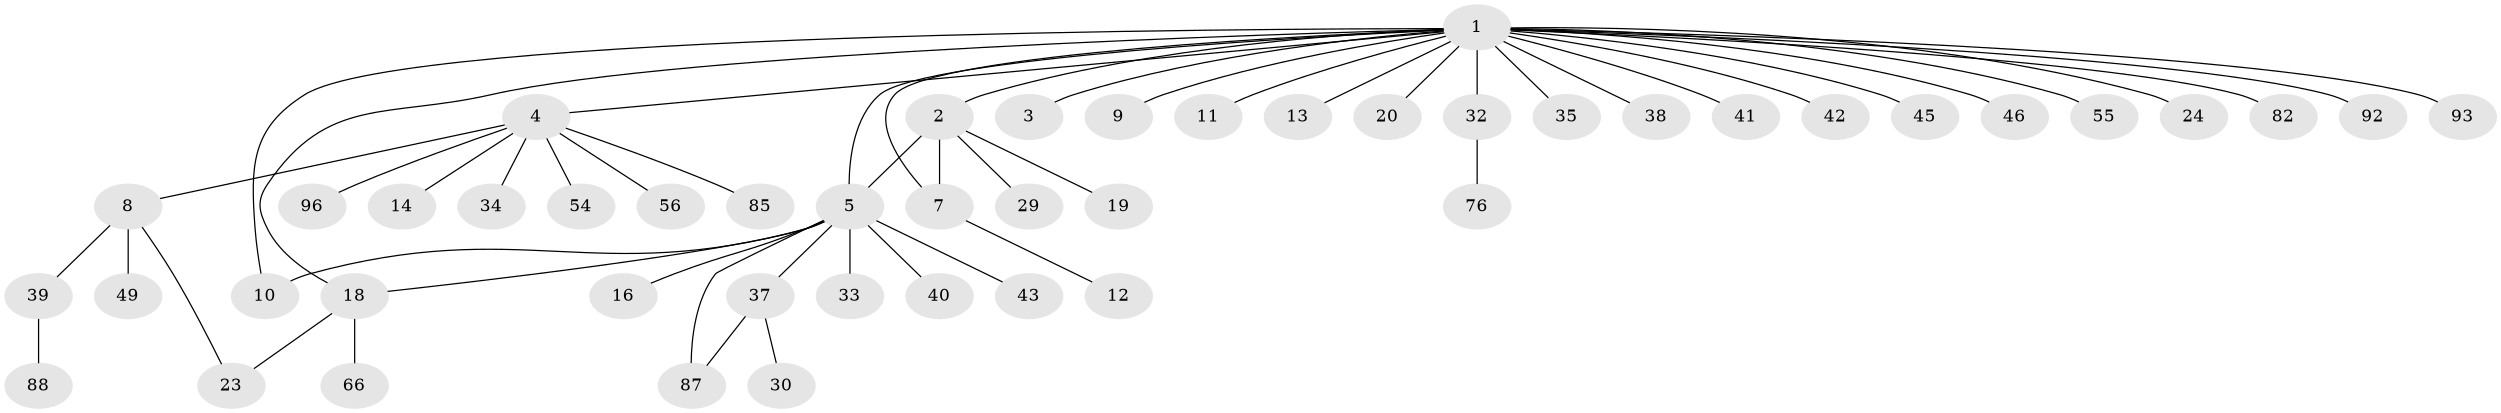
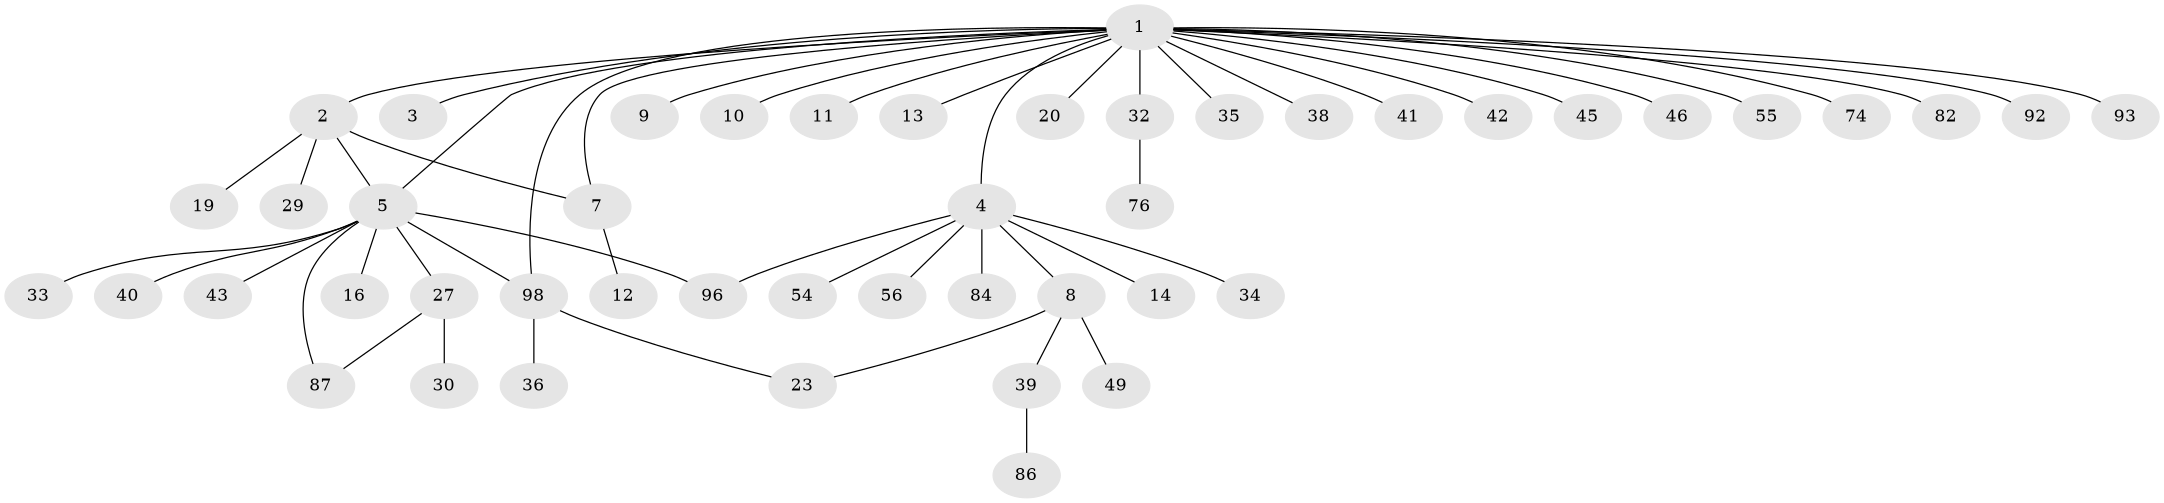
node "24": label "24" -> "74"
node "85": label "85" -> "84"
edge "5" -- "10": now "5" -- "96"
node "18": label "18" -> "98"
node "37": label "37" -> "27"
node "88": label "88" -> "86"
node "66": label "66" -> "36"
